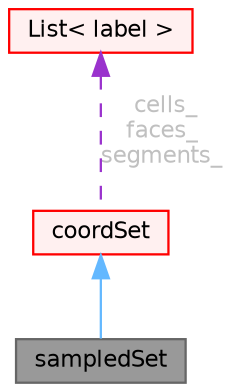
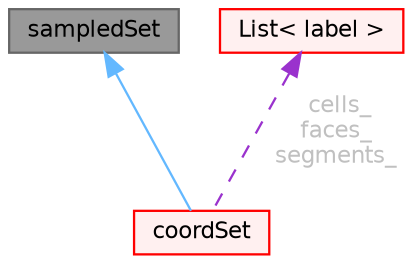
edge "sampledSet" -> "coordSet": reversed
